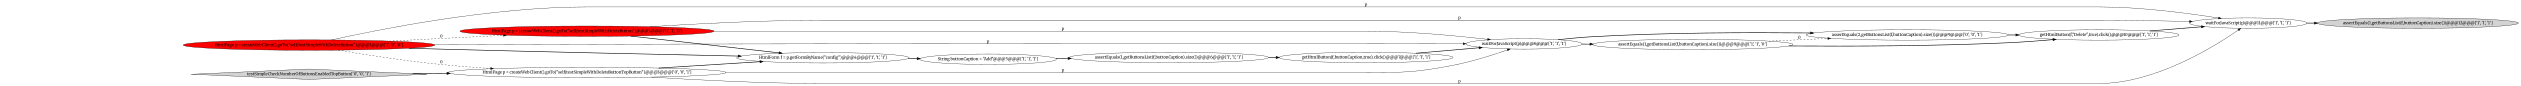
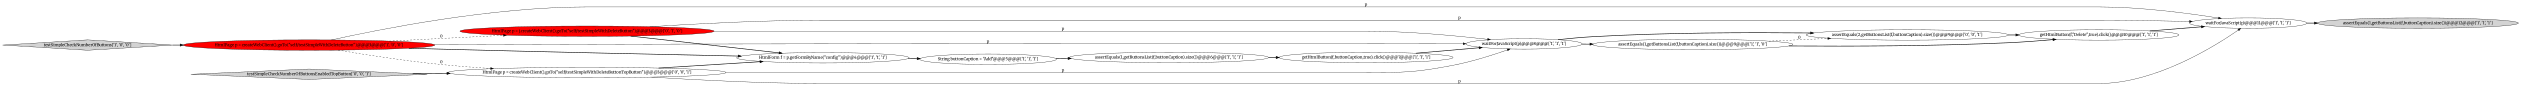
node "testSimpleCheckNumberOfButtons['1', '0', '0']": added
